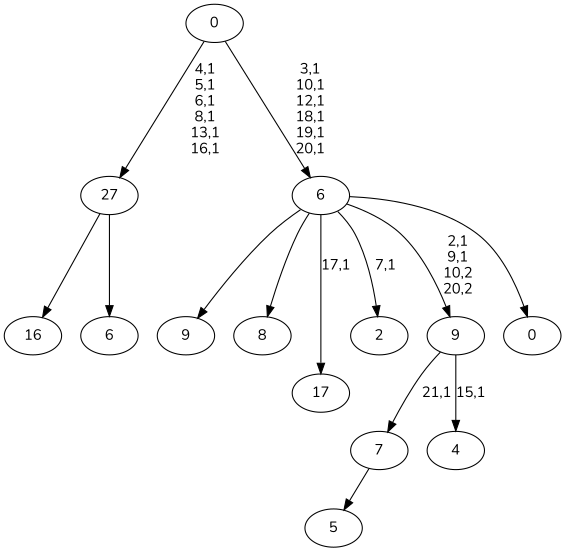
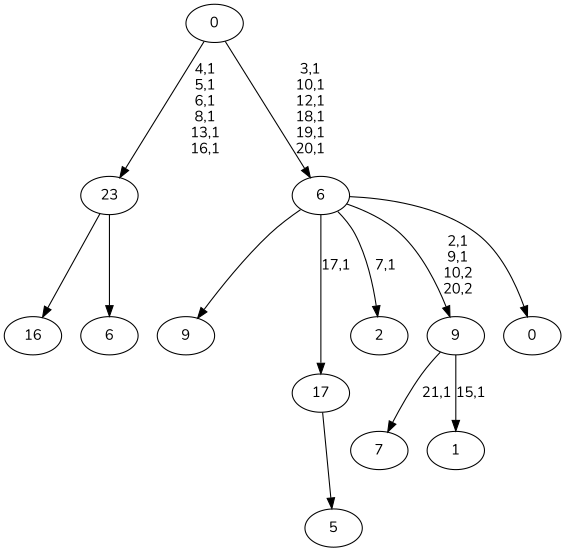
node "27": label "27" -> "23"
node "8": removed
node "4": label "4" -> "1"
edge "7" -> "5": now "17" -> "5"
